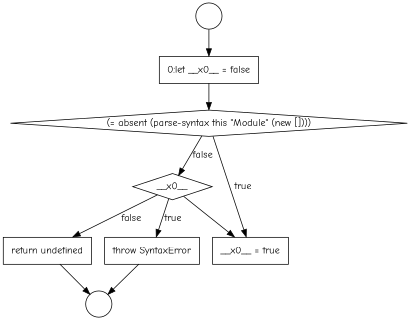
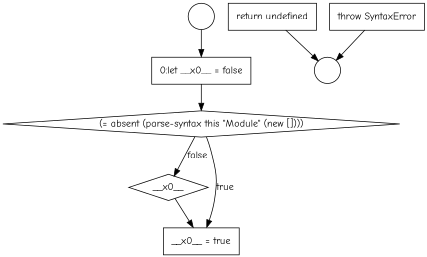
edge "__x0__" -> "return undefined": removed, label "false"
edge "__x0__" -> "throw SyntaxError": removed, label "true"
